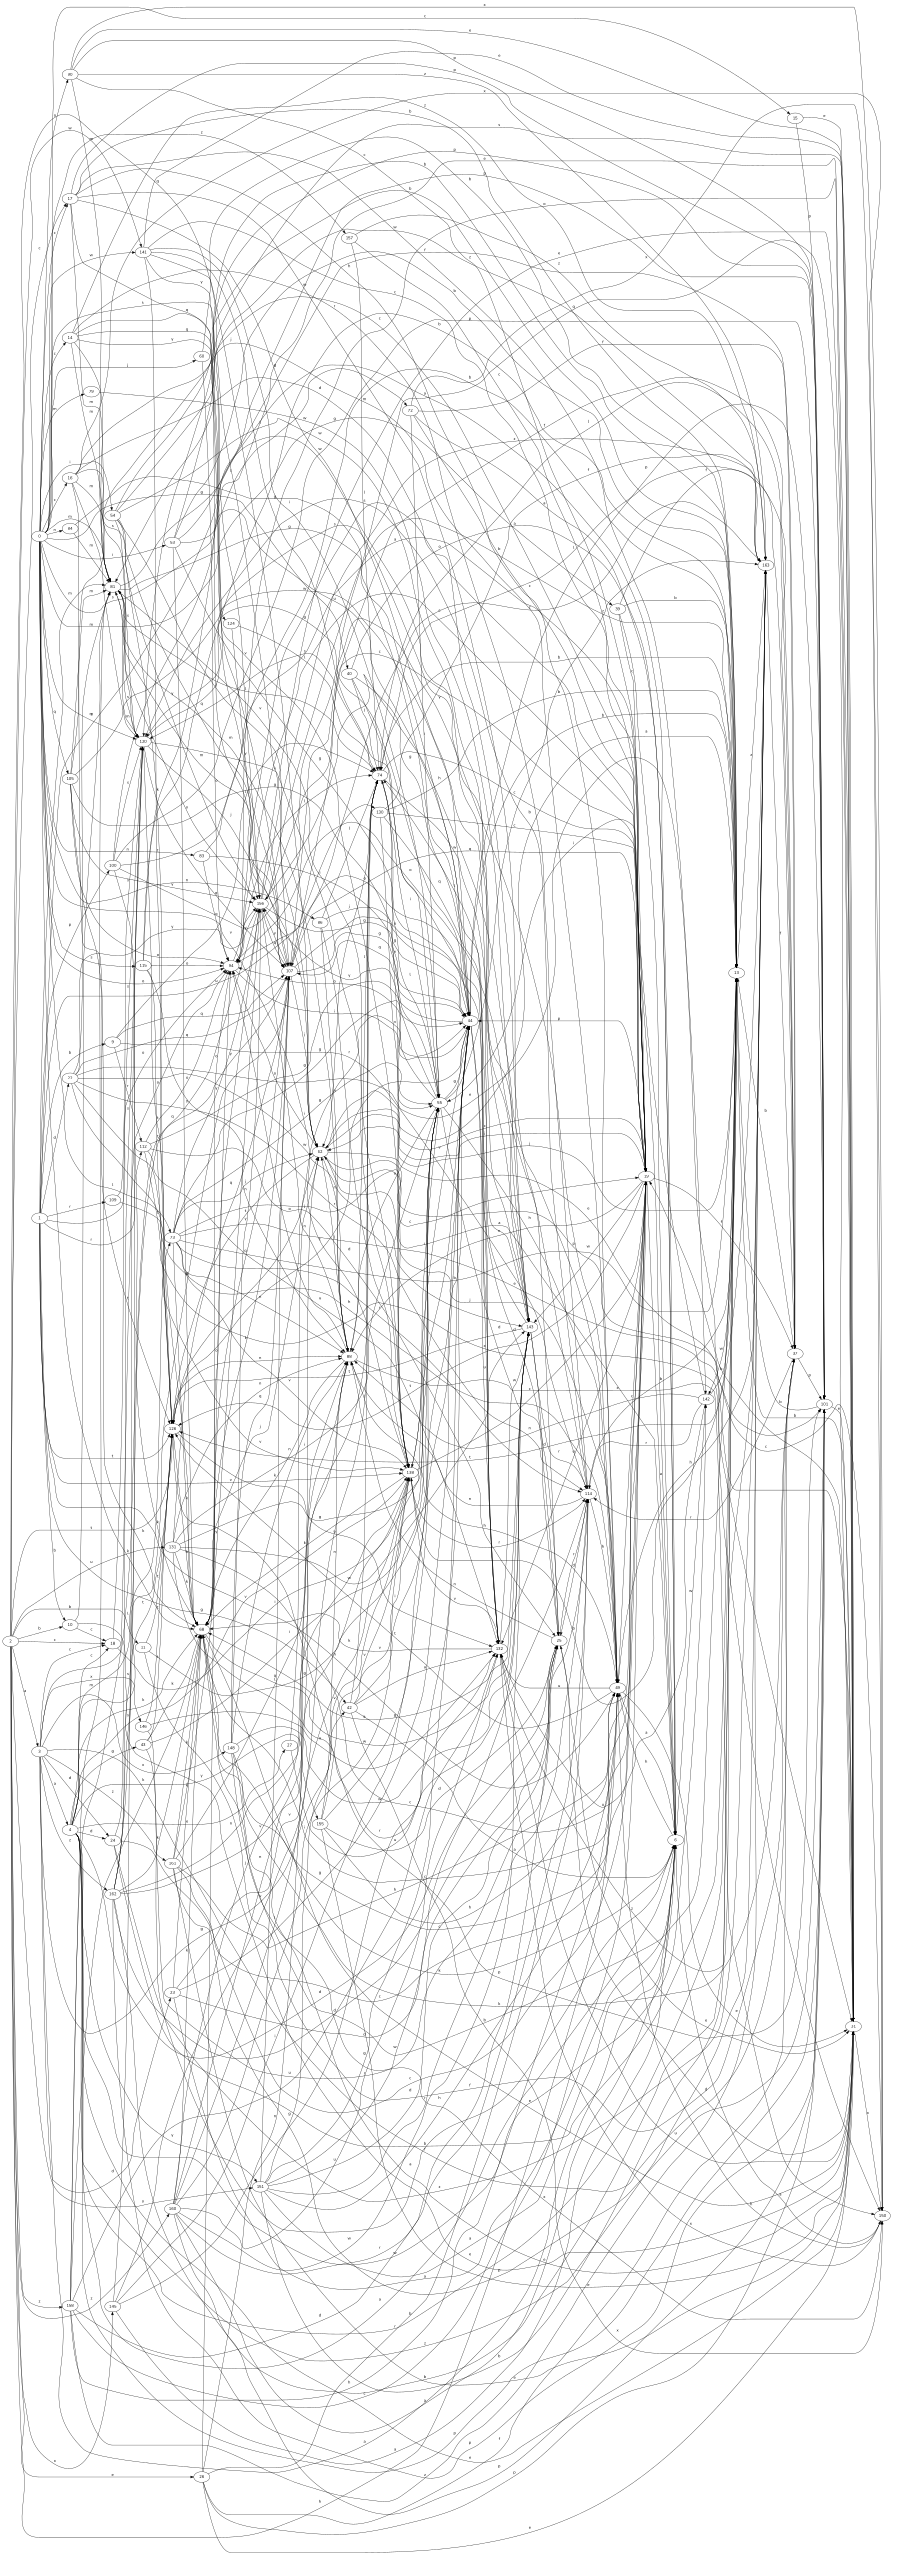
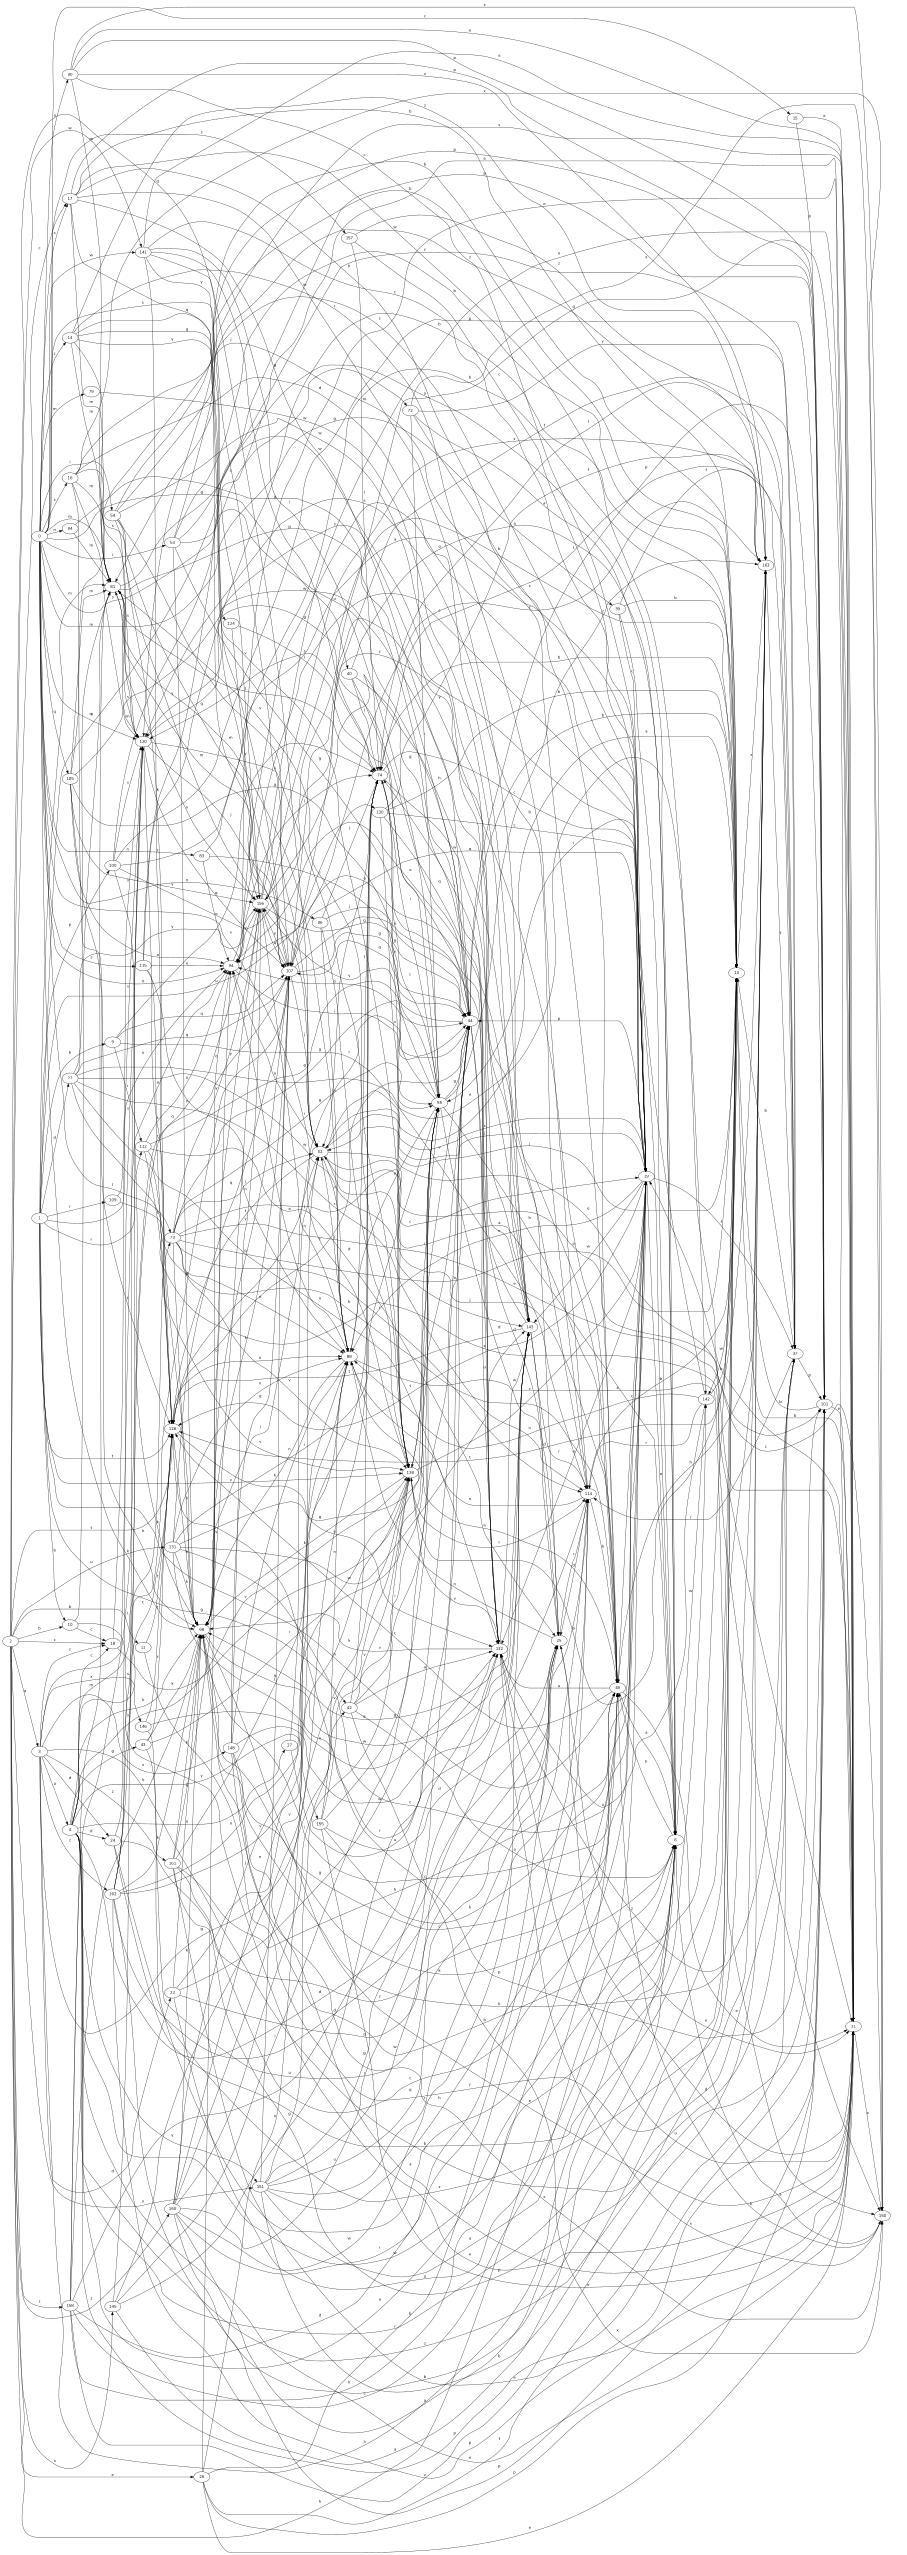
node "60": removed
edge "11" -> "44": removed, label "g"
